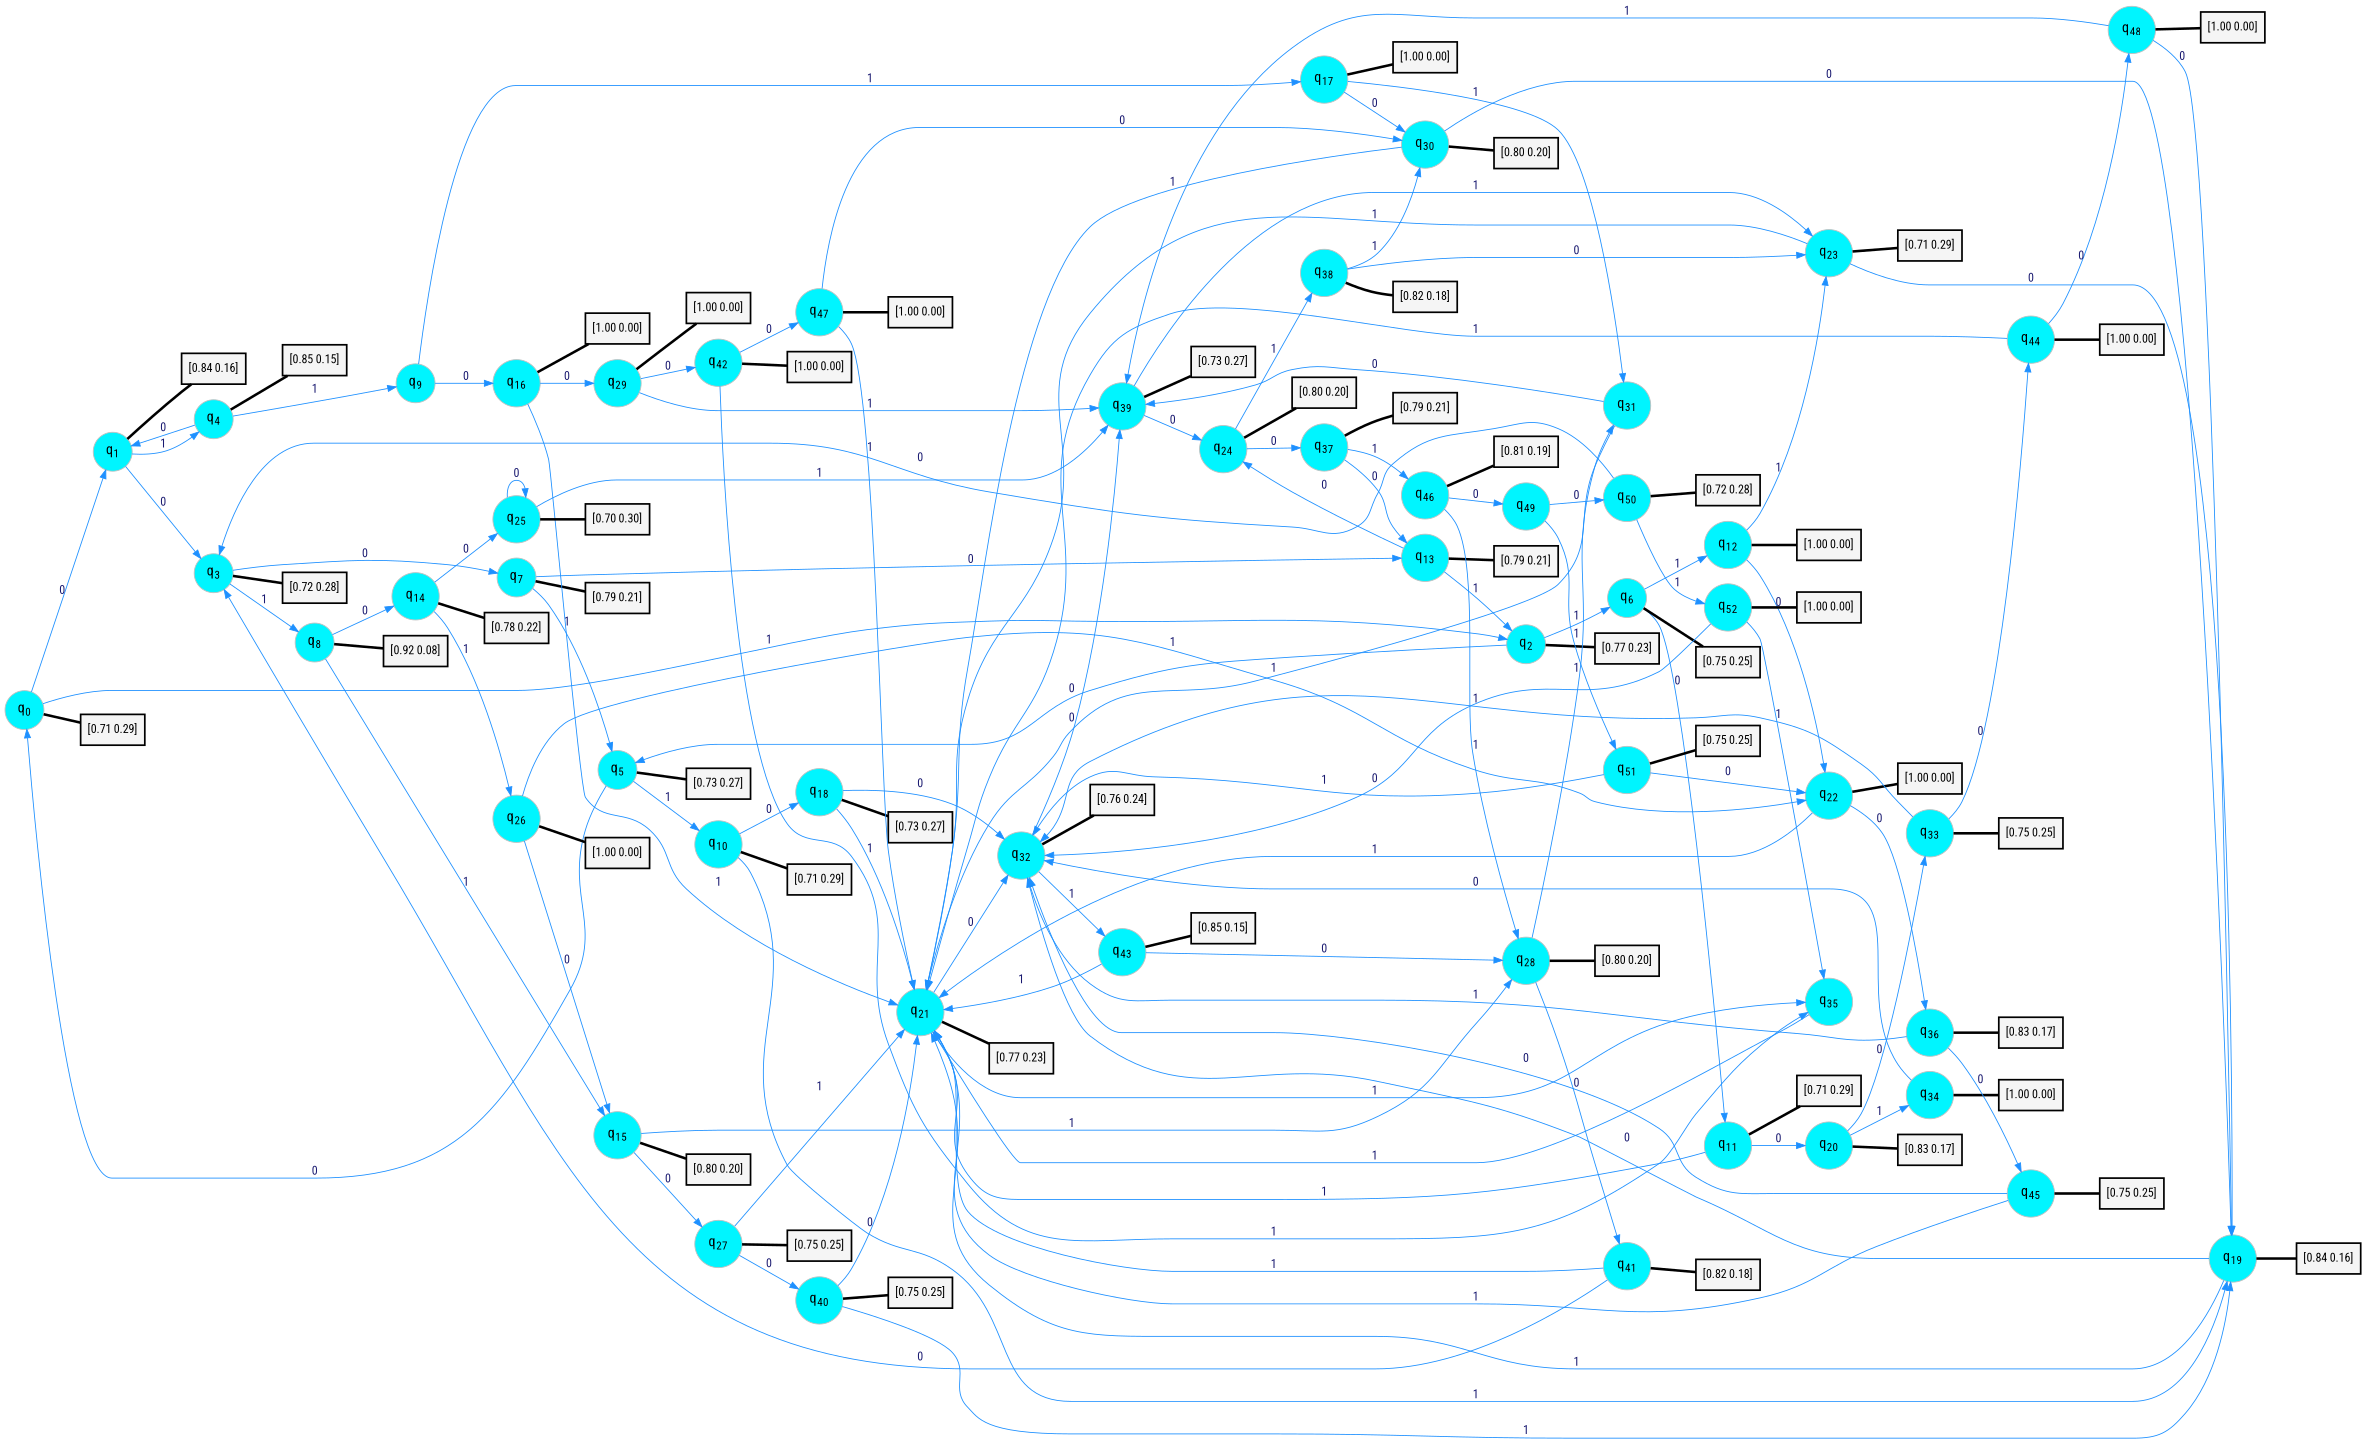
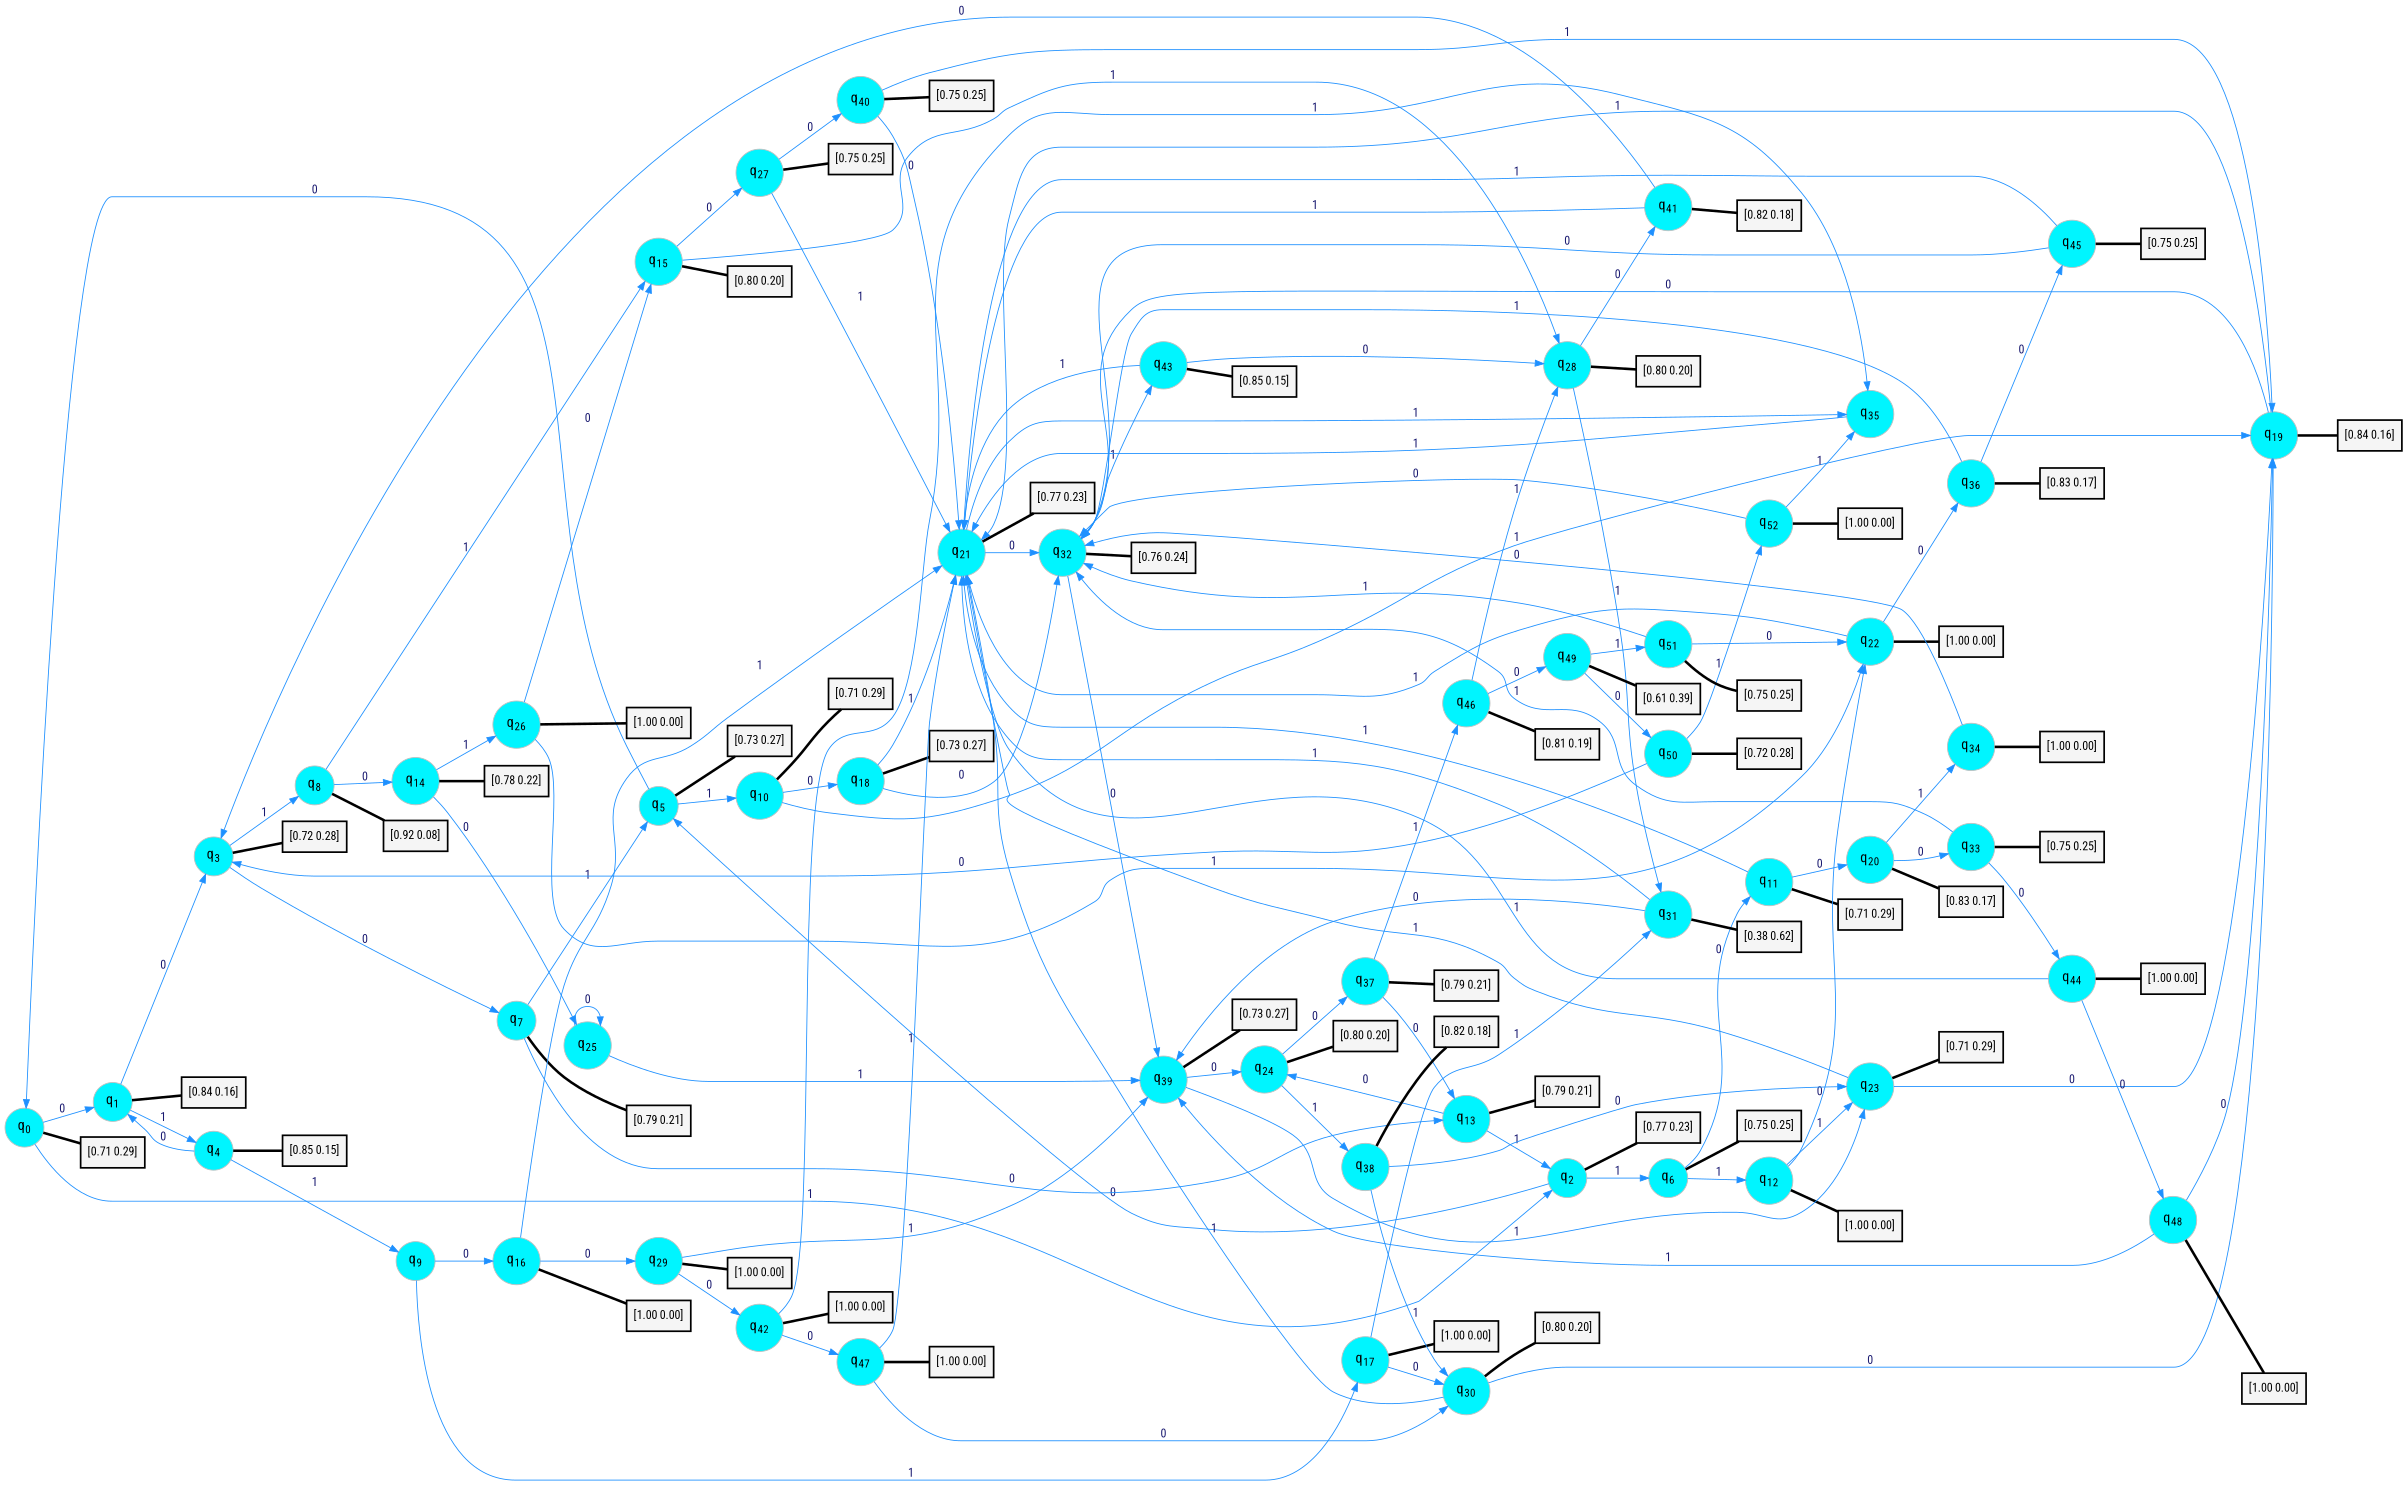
node "[0.70 0.30]": removed
node "[0.61 0.39]": added
node "[0.38 0.62]": added
